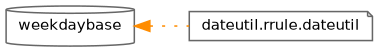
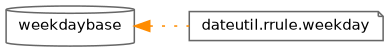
node "dateutil.rrule.dateutil": label "dateutil.rrule.dateutil" -> "dateutil.rrule.weekday"
